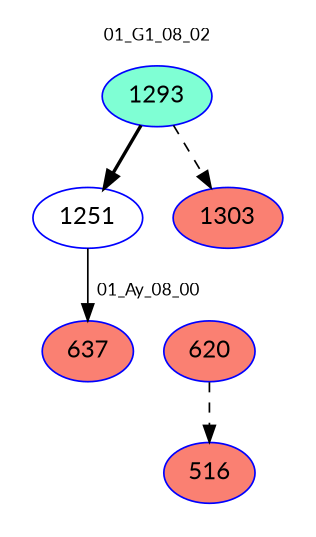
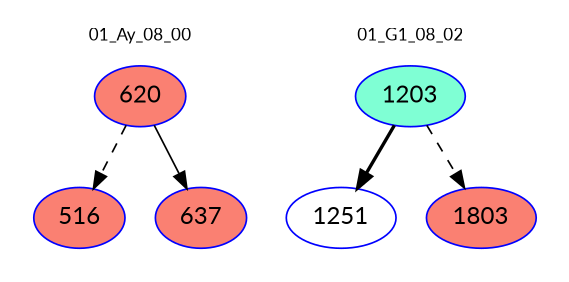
node "1293": label "1293" -> "1203"
node "1303": label "1303" -> "1803"
edge "1251" -> "637": now "620" -> "637"
